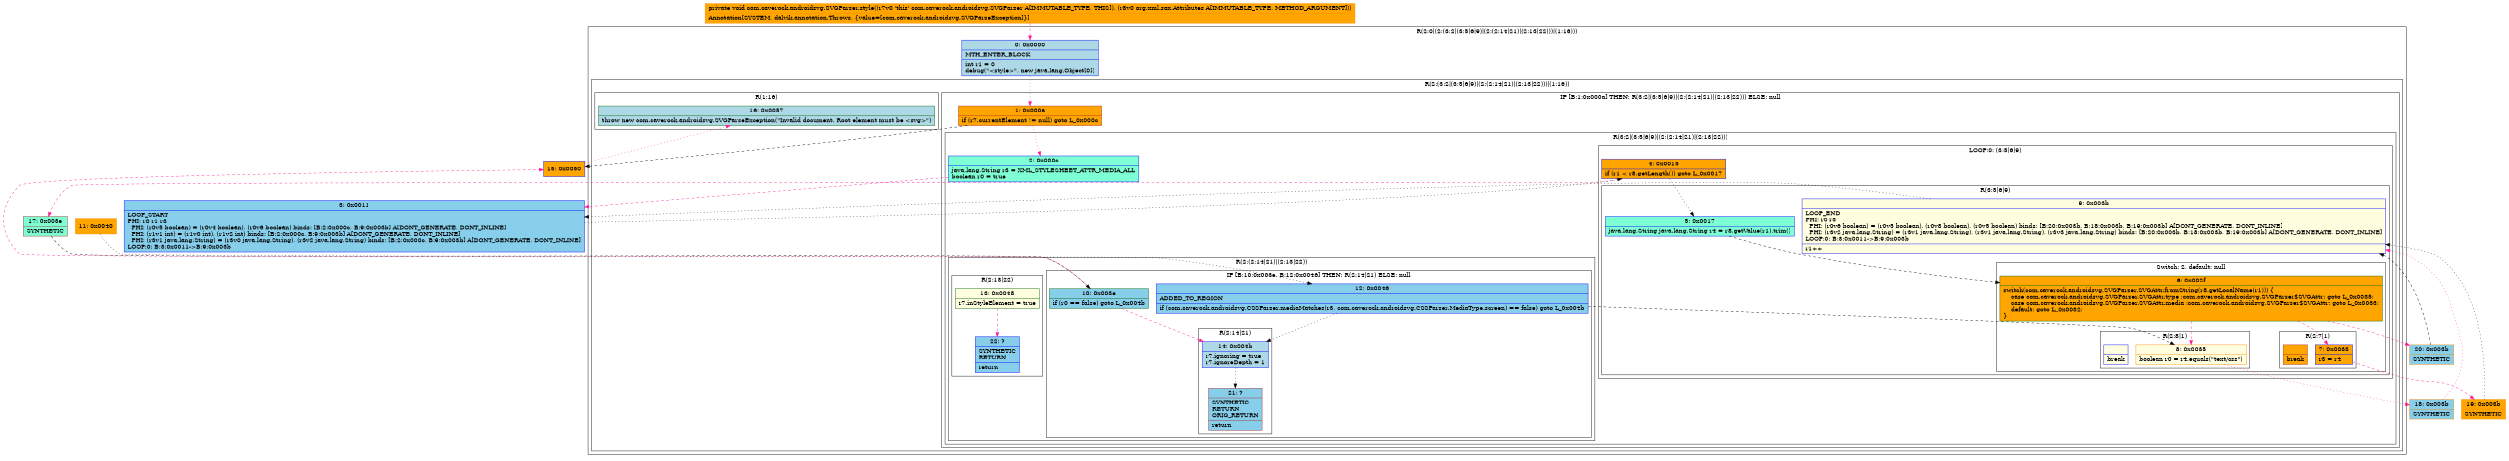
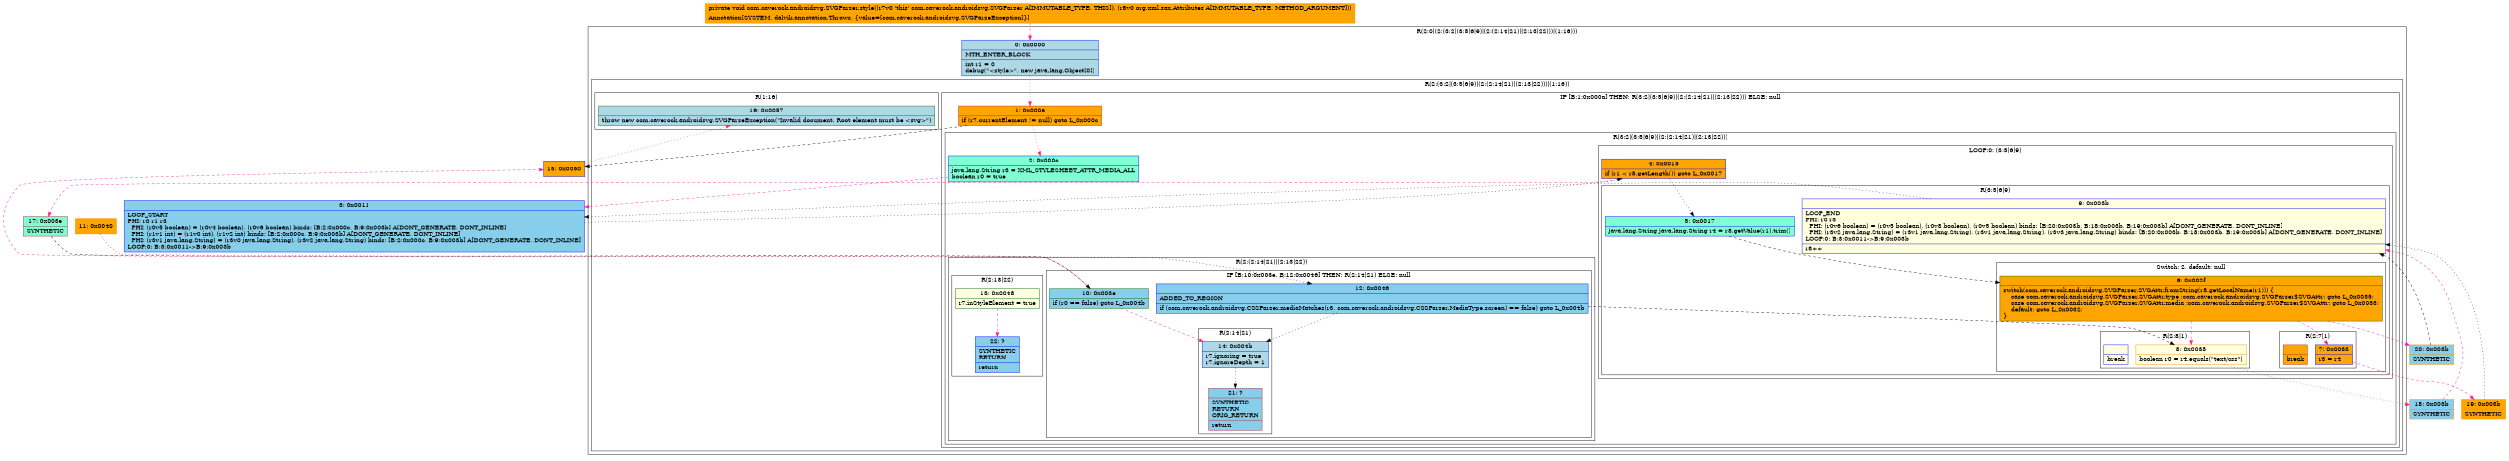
node "9: 0x003b": text "r1++" -> "r8++"
edge "18: 0x003b" -> "9: 0x003b": style dotted -> dashed
